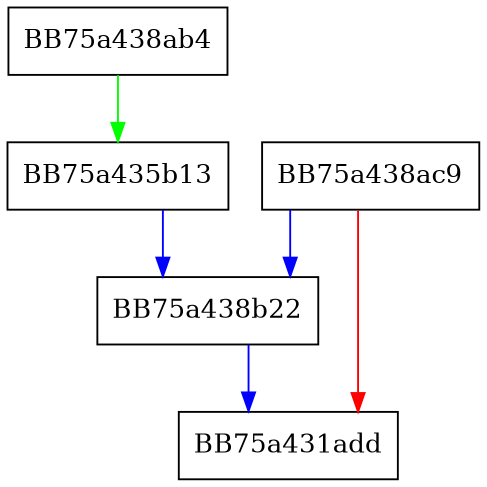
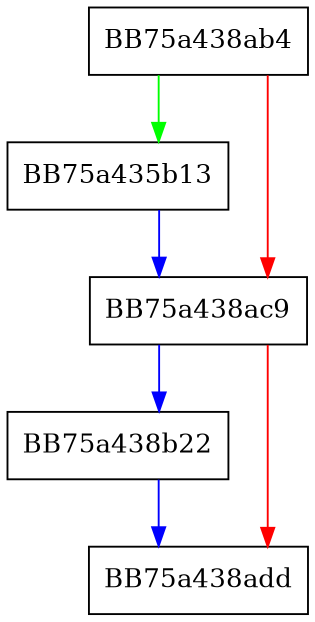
edge "BB75a438ab4" -> "BB75a438ac9": added
edge "BB75a435b13" -> "BB75a438b22": now "BB75a435b13" -> "BB75a438ac9"
node "BB75a431add": label "BB75a431add" -> "BB75a438add"
